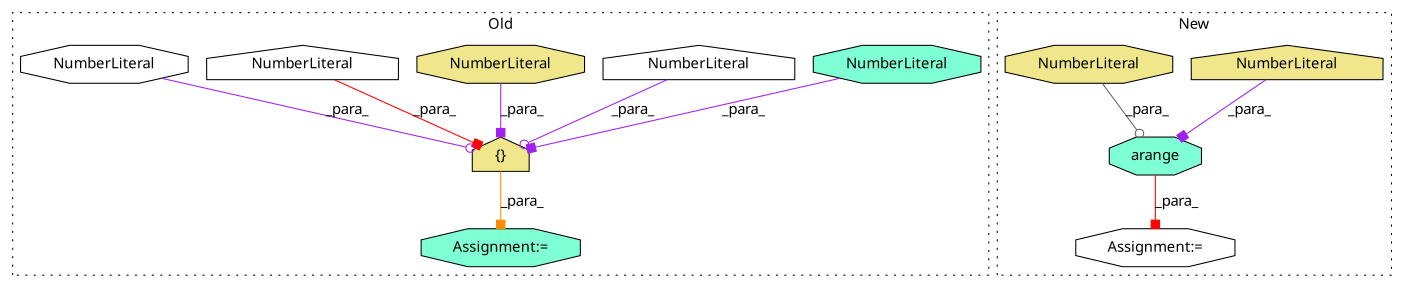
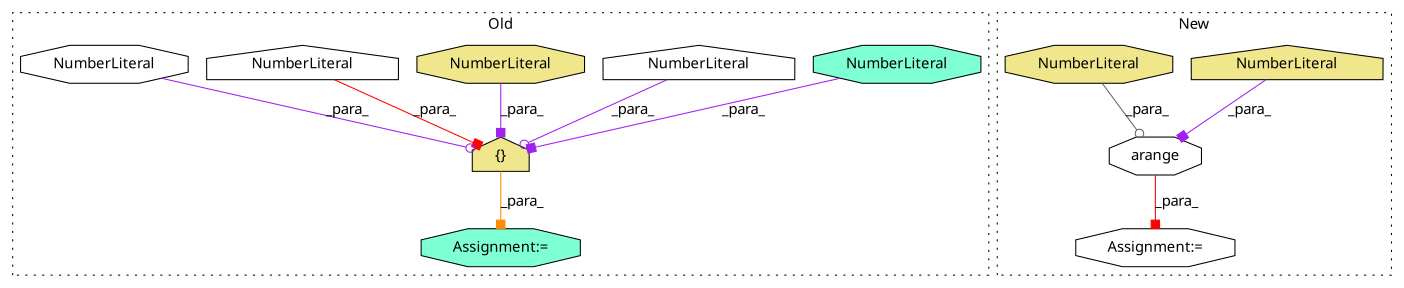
node "arange": fillcolor aquamarine -> white
